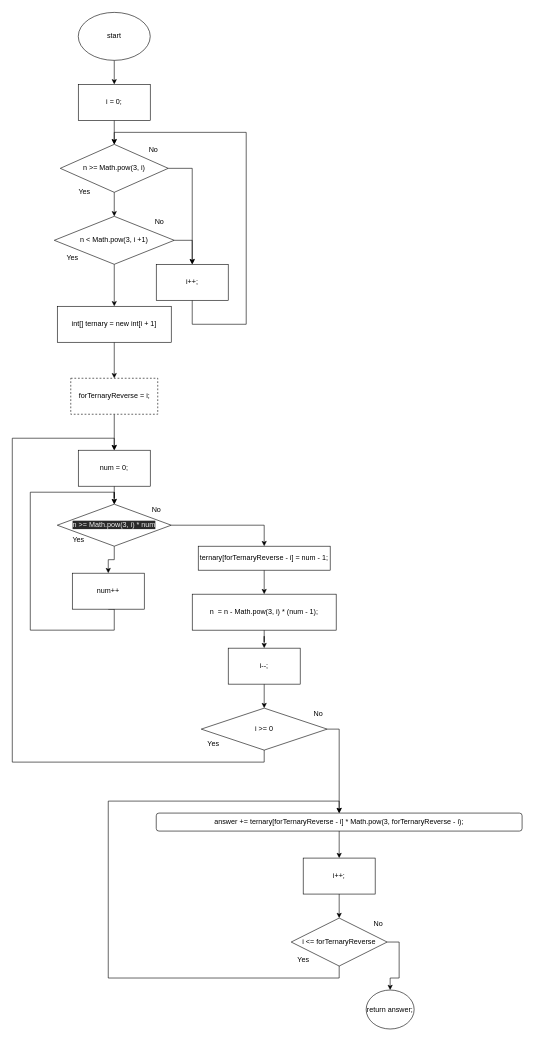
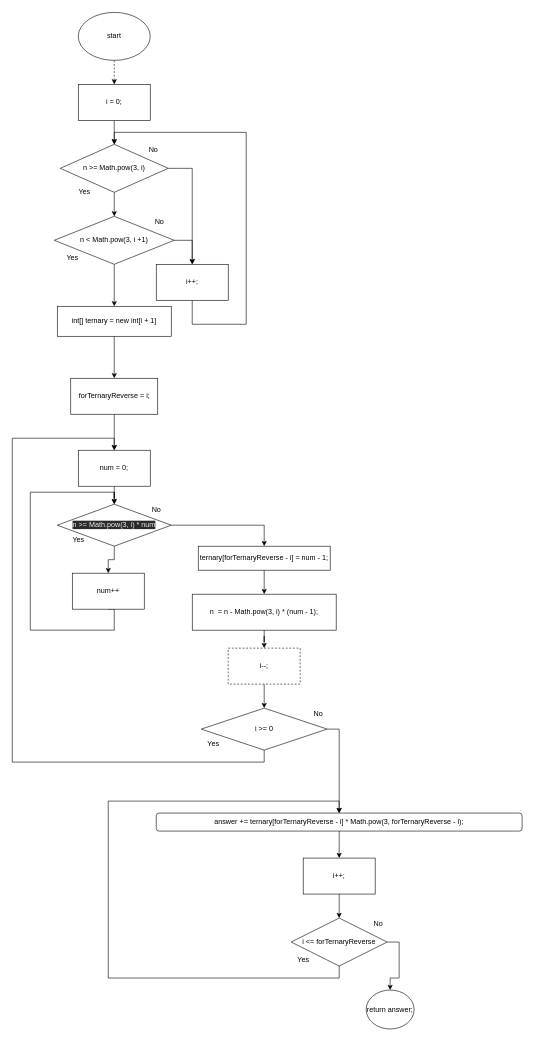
edge "start" -> "i = 0;": style solid -> dashed
node "int[] ternary = new int[i + 1]": size 114x36 -> 114x30
node "forTernaryReverse = i;": style dashed -> solid
node "i--;": style solid -> dashed
